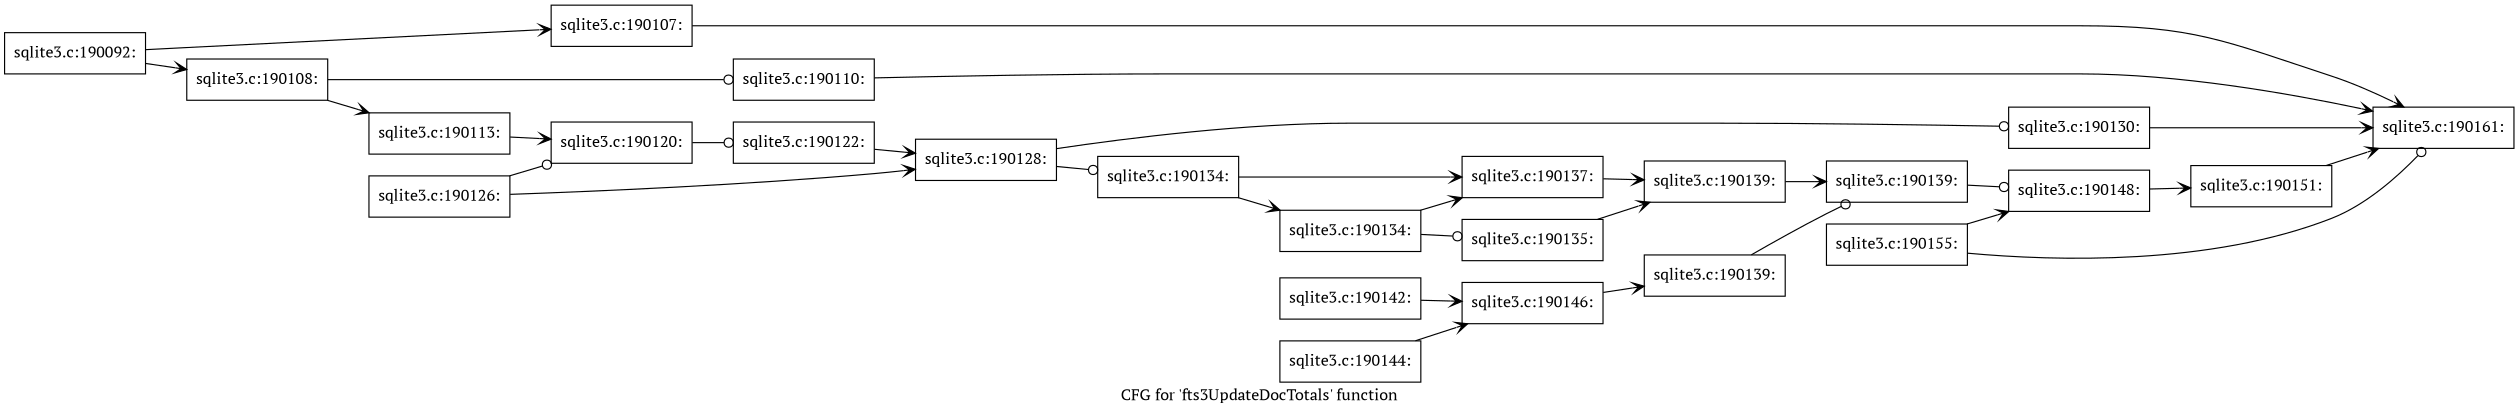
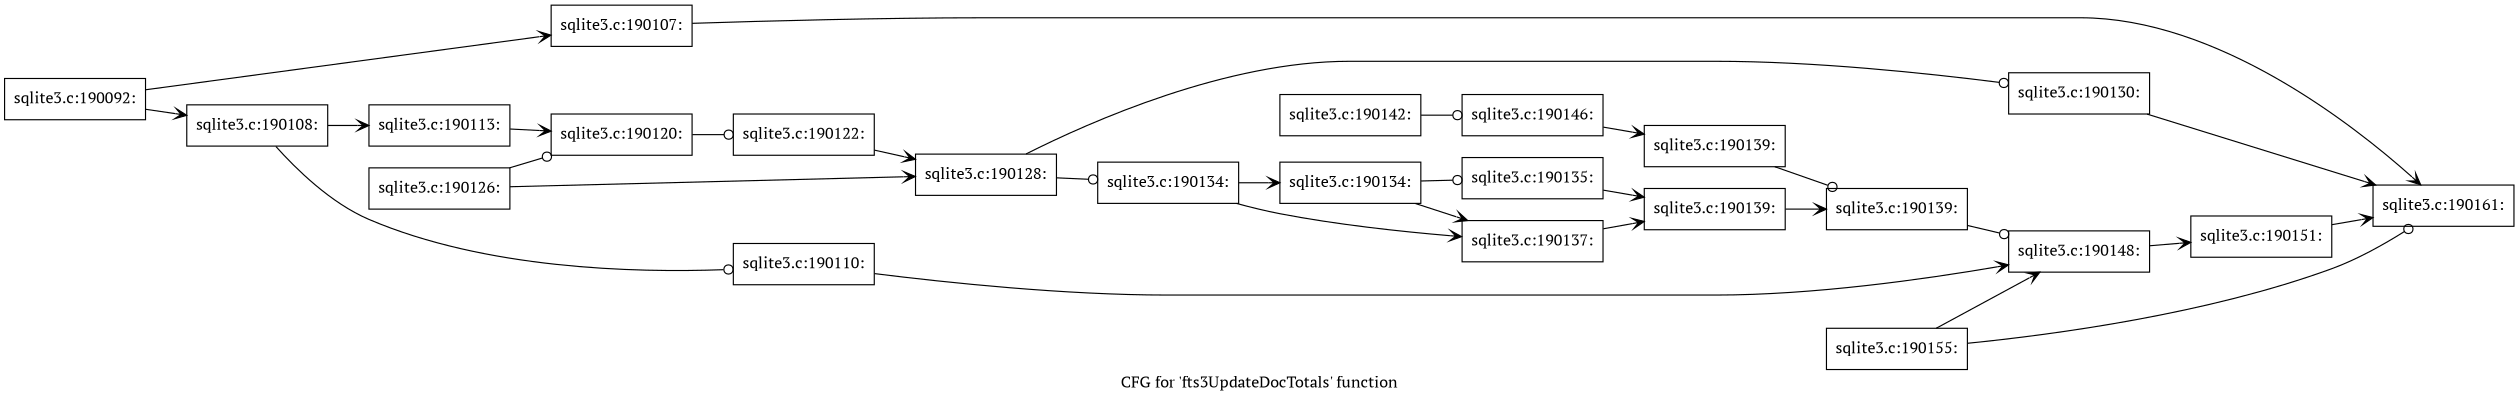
edge "sqlite3.c:190110:" -> "sqlite3.c:190161:": now "sqlite3.c:190110:" -> "sqlite3.c:190148:"
edge "sqlite3.c:190142:" -> "sqlite3.c:190146:": arrowhead vee -> odot
node "sqlite3.c:190144:": removed
